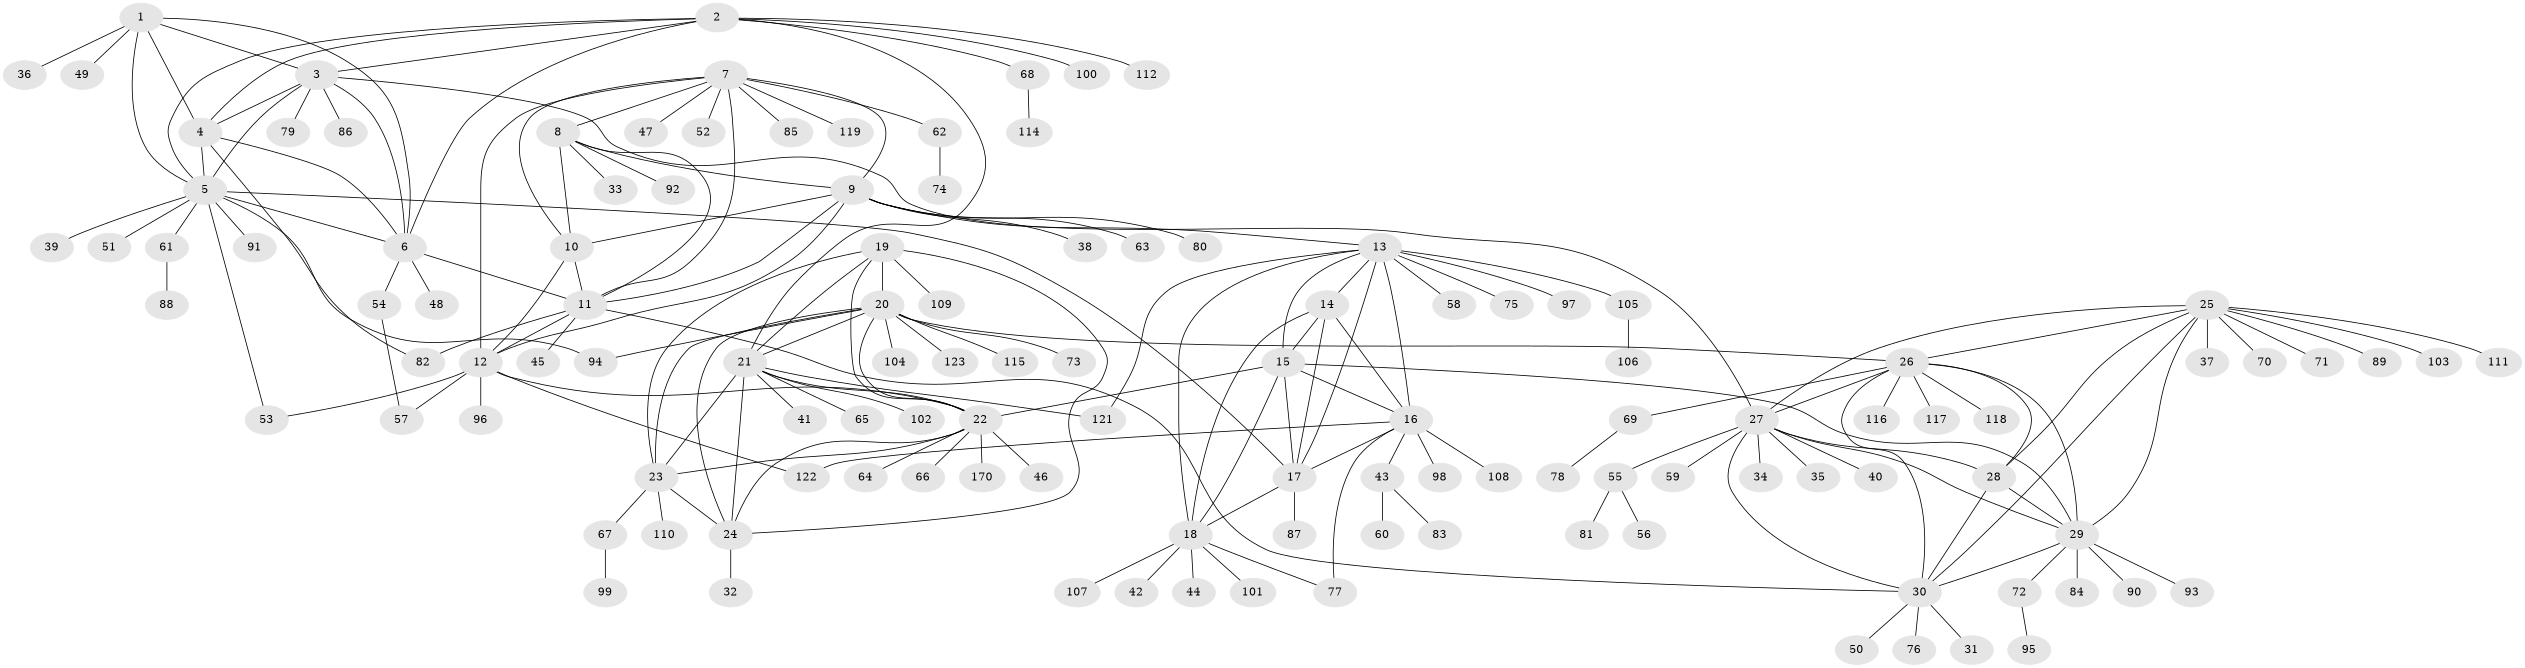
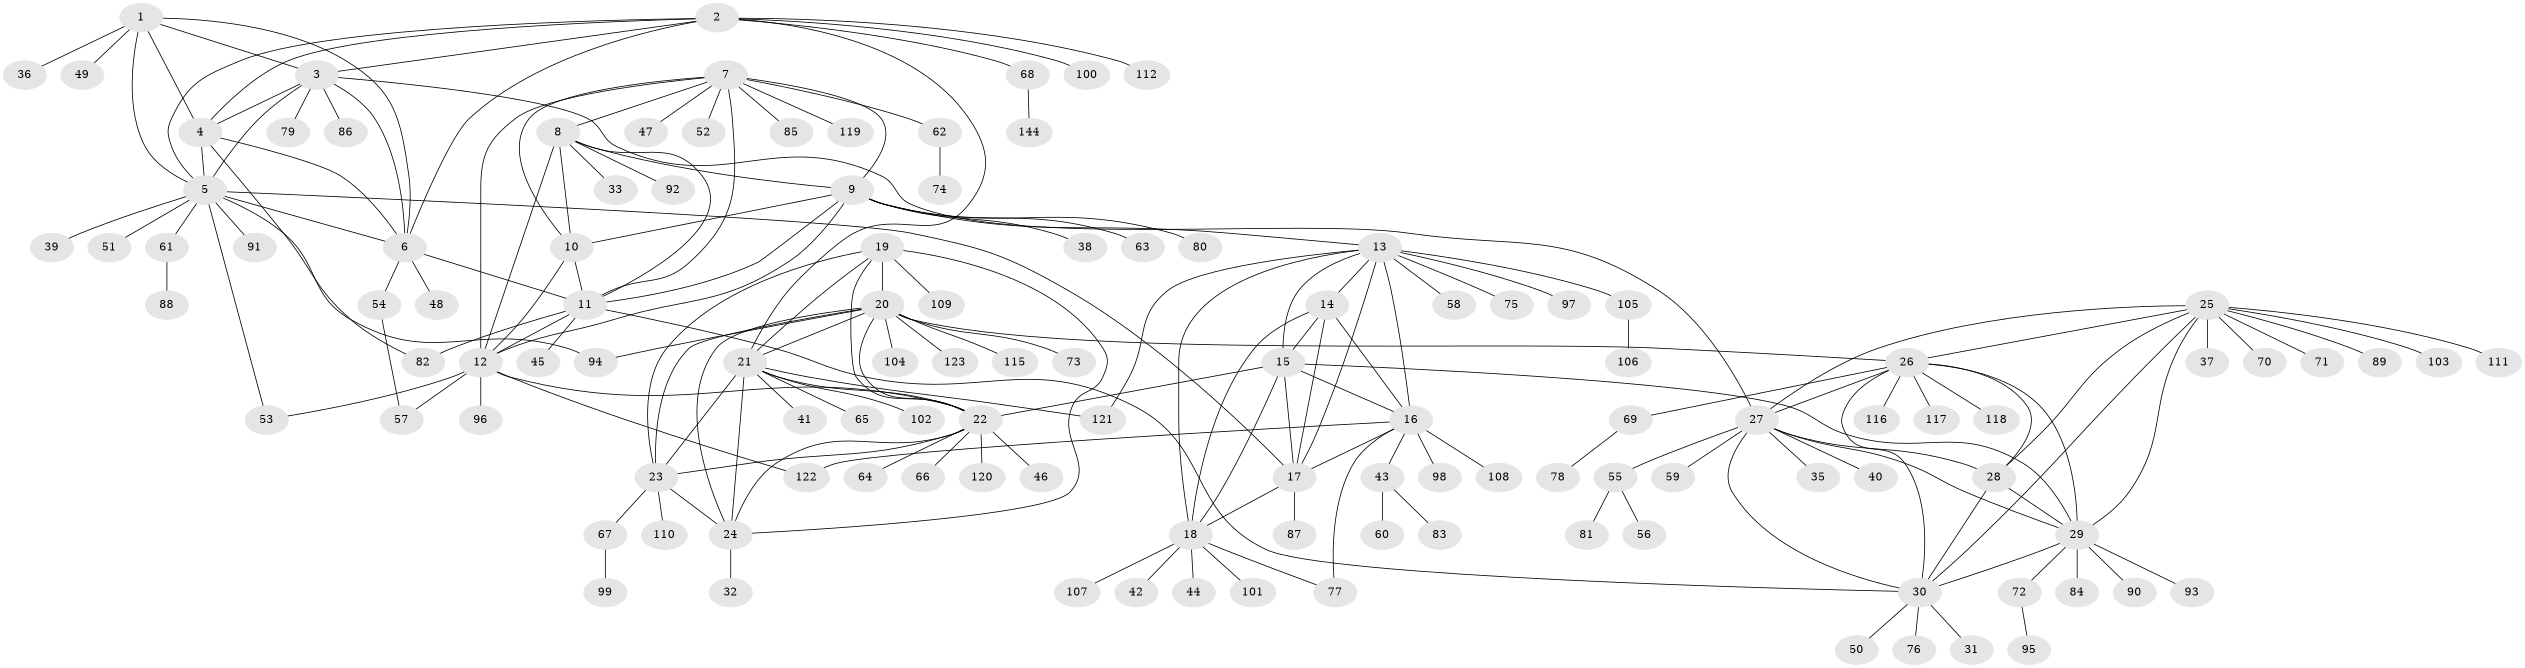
node "114": label "114" -> "144"
edge "8" -- "12": added
node "170": label "170" -> "120"
node "34": removed
